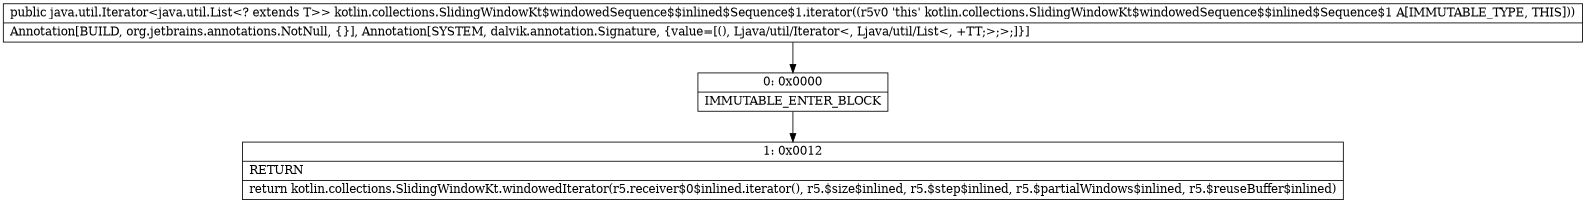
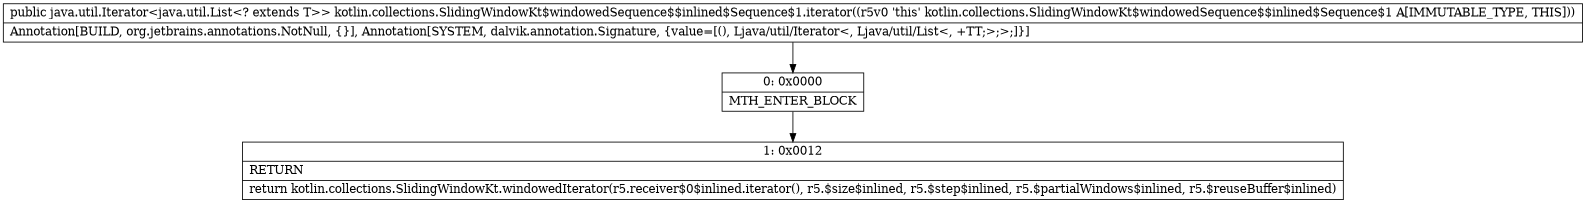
node "0: 0x0000": text "IMMUTABLE_ENTER_BLOCK" -> "MTH_ENTER_BLOCK"
